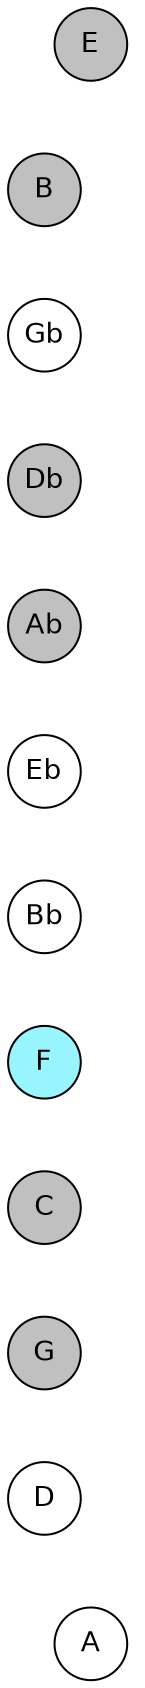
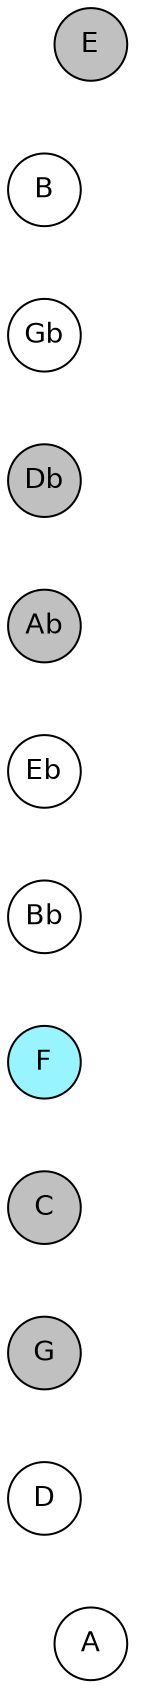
node "B": fillcolor gray -> white
